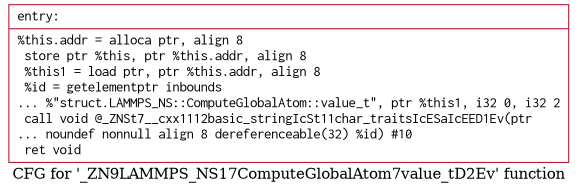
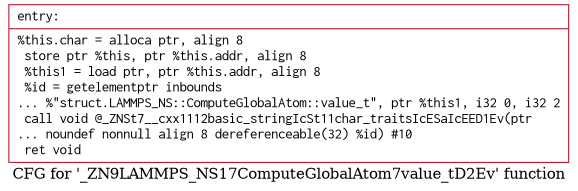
node "entry:": text "%this.addr = alloca ptr, align 8" -> "%this.char = alloca ptr, align 8"
